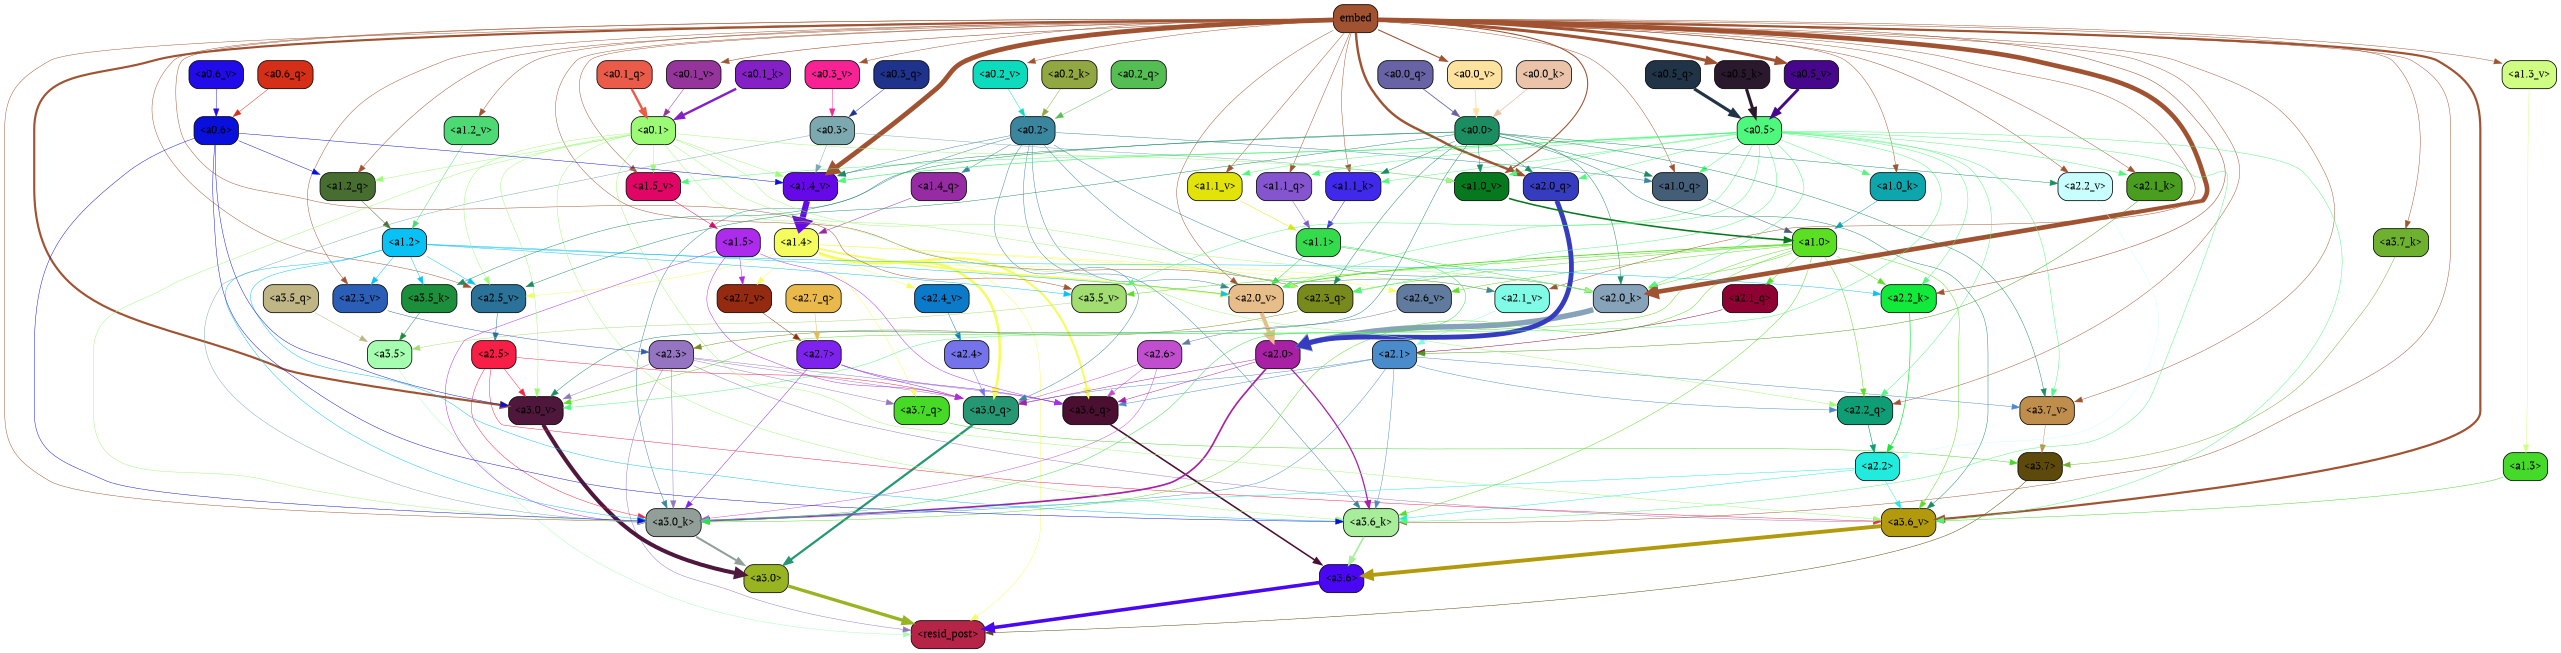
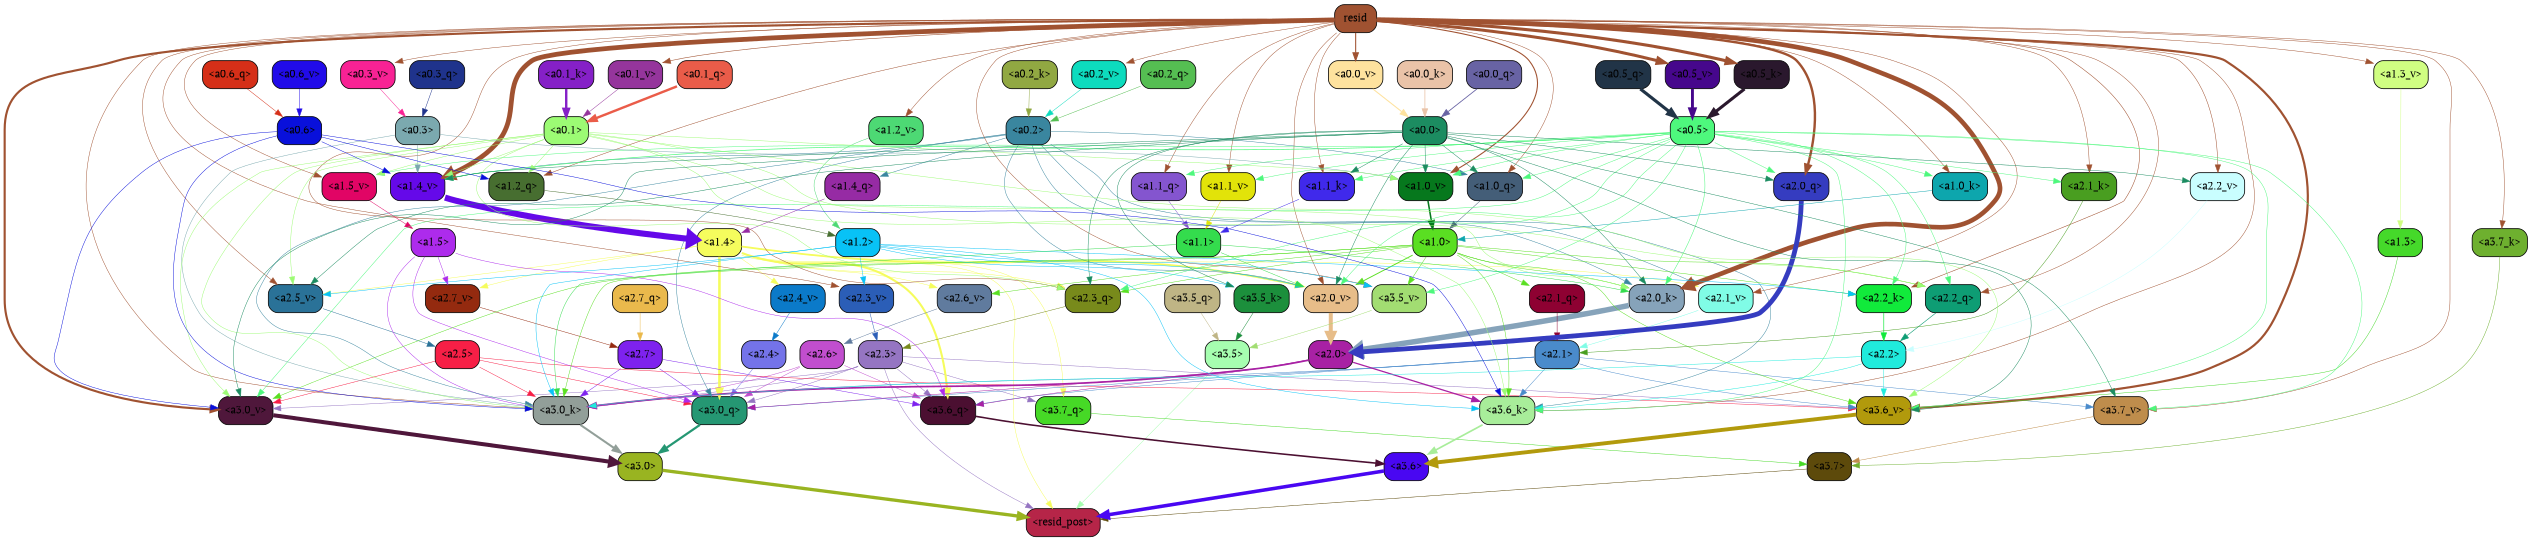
node "embed": label "embed" -> "resid"
edge "<a0.0>" -> "<a2.0_v>": added
edge "<a2.1>" -> "<a2.2_q>": now "<a2.1>" -> "<a3.6_v>"
